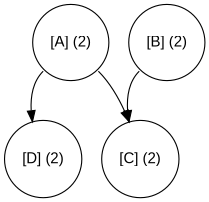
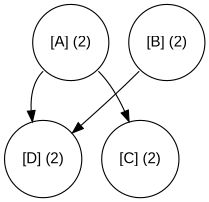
edge "[B] (2)" -> "[C] (2)": now "[B] (2)" -> "[D] (2)"
